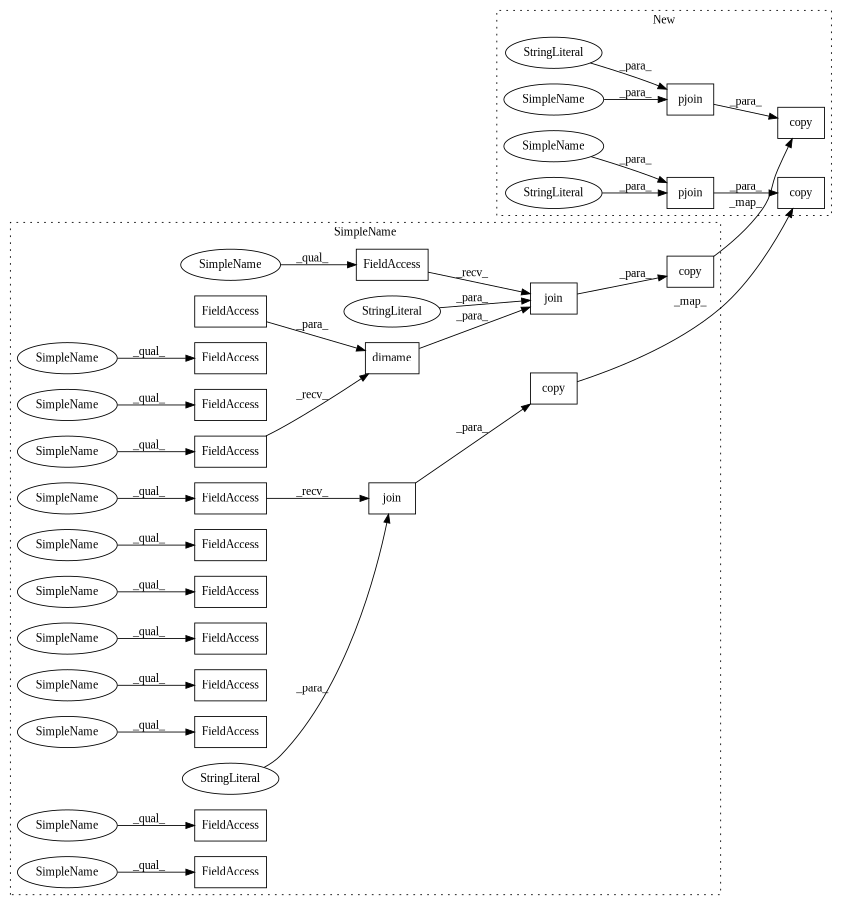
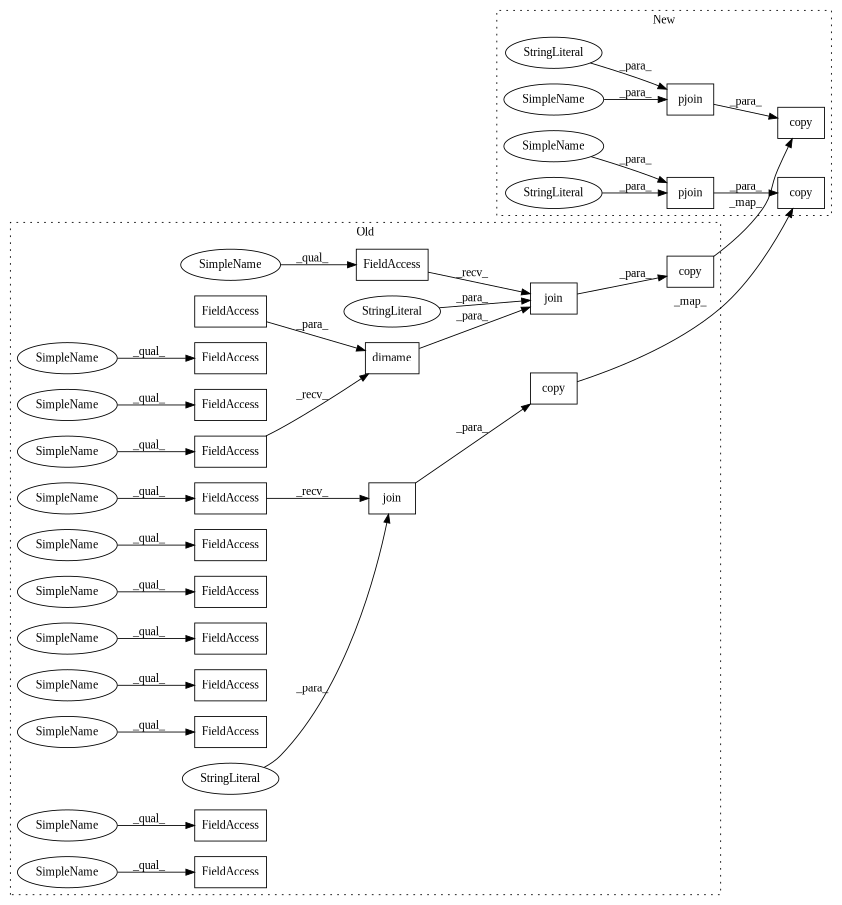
cluster "SimpleName": label "SimpleName" -> "Old"
